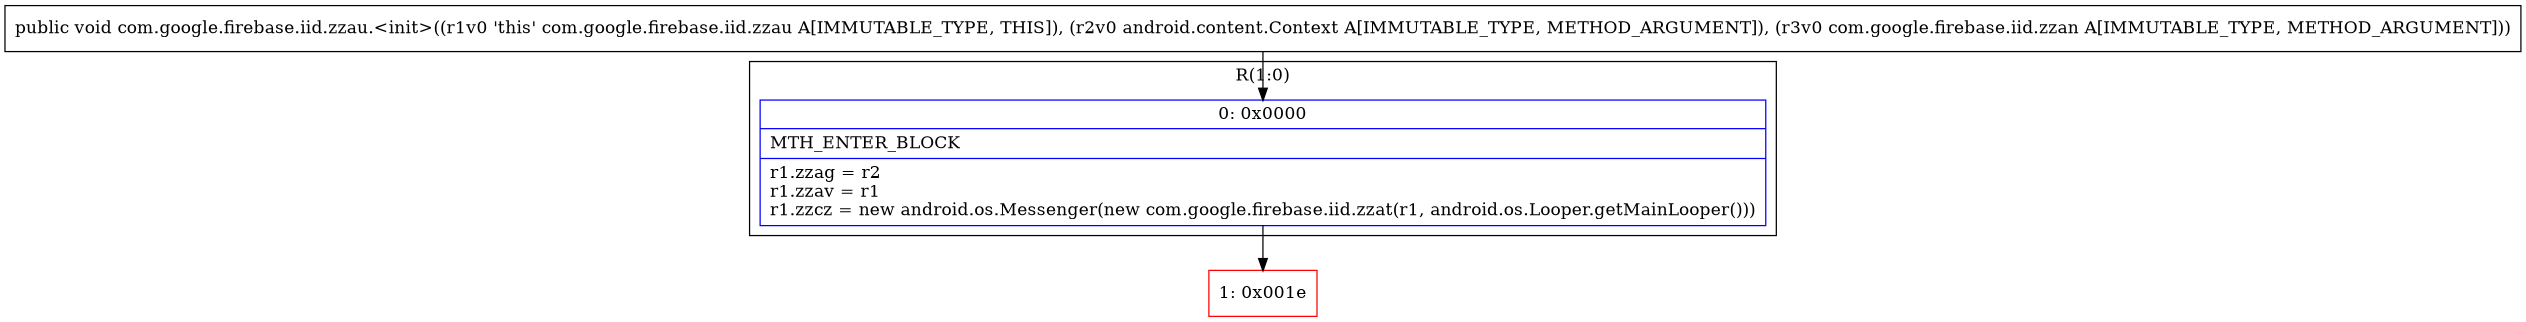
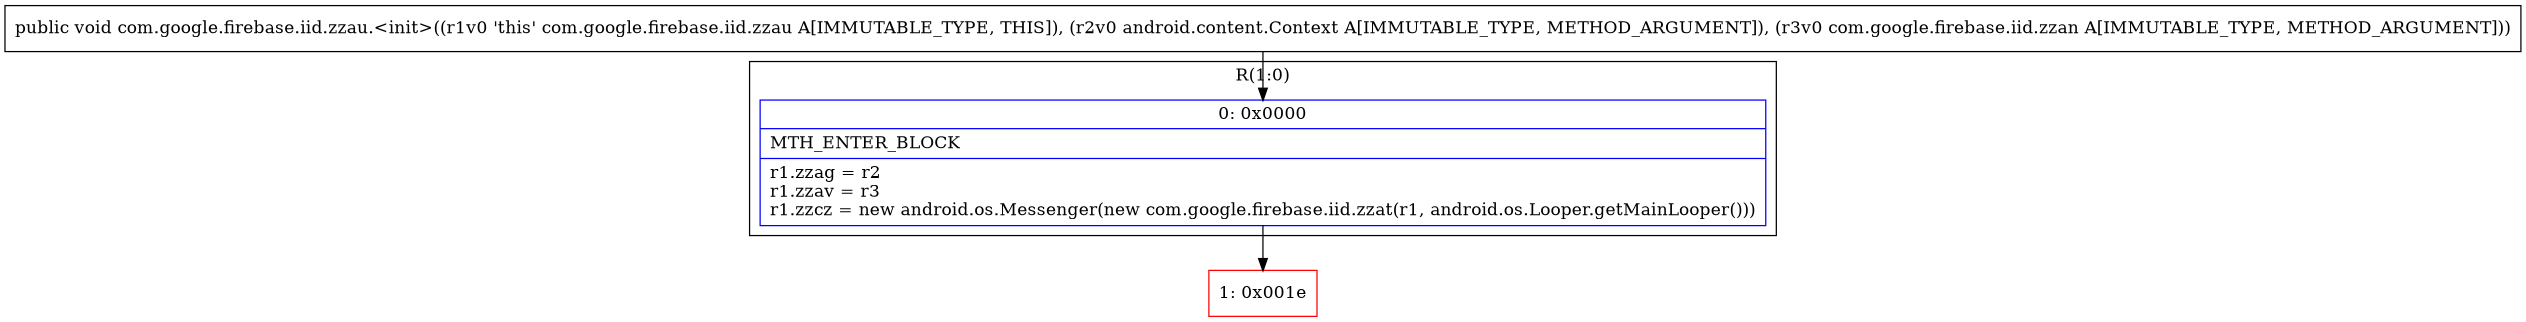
node "0: 0x0000": text "r1.zzav = r1" -> "r1.zzav = r3"
